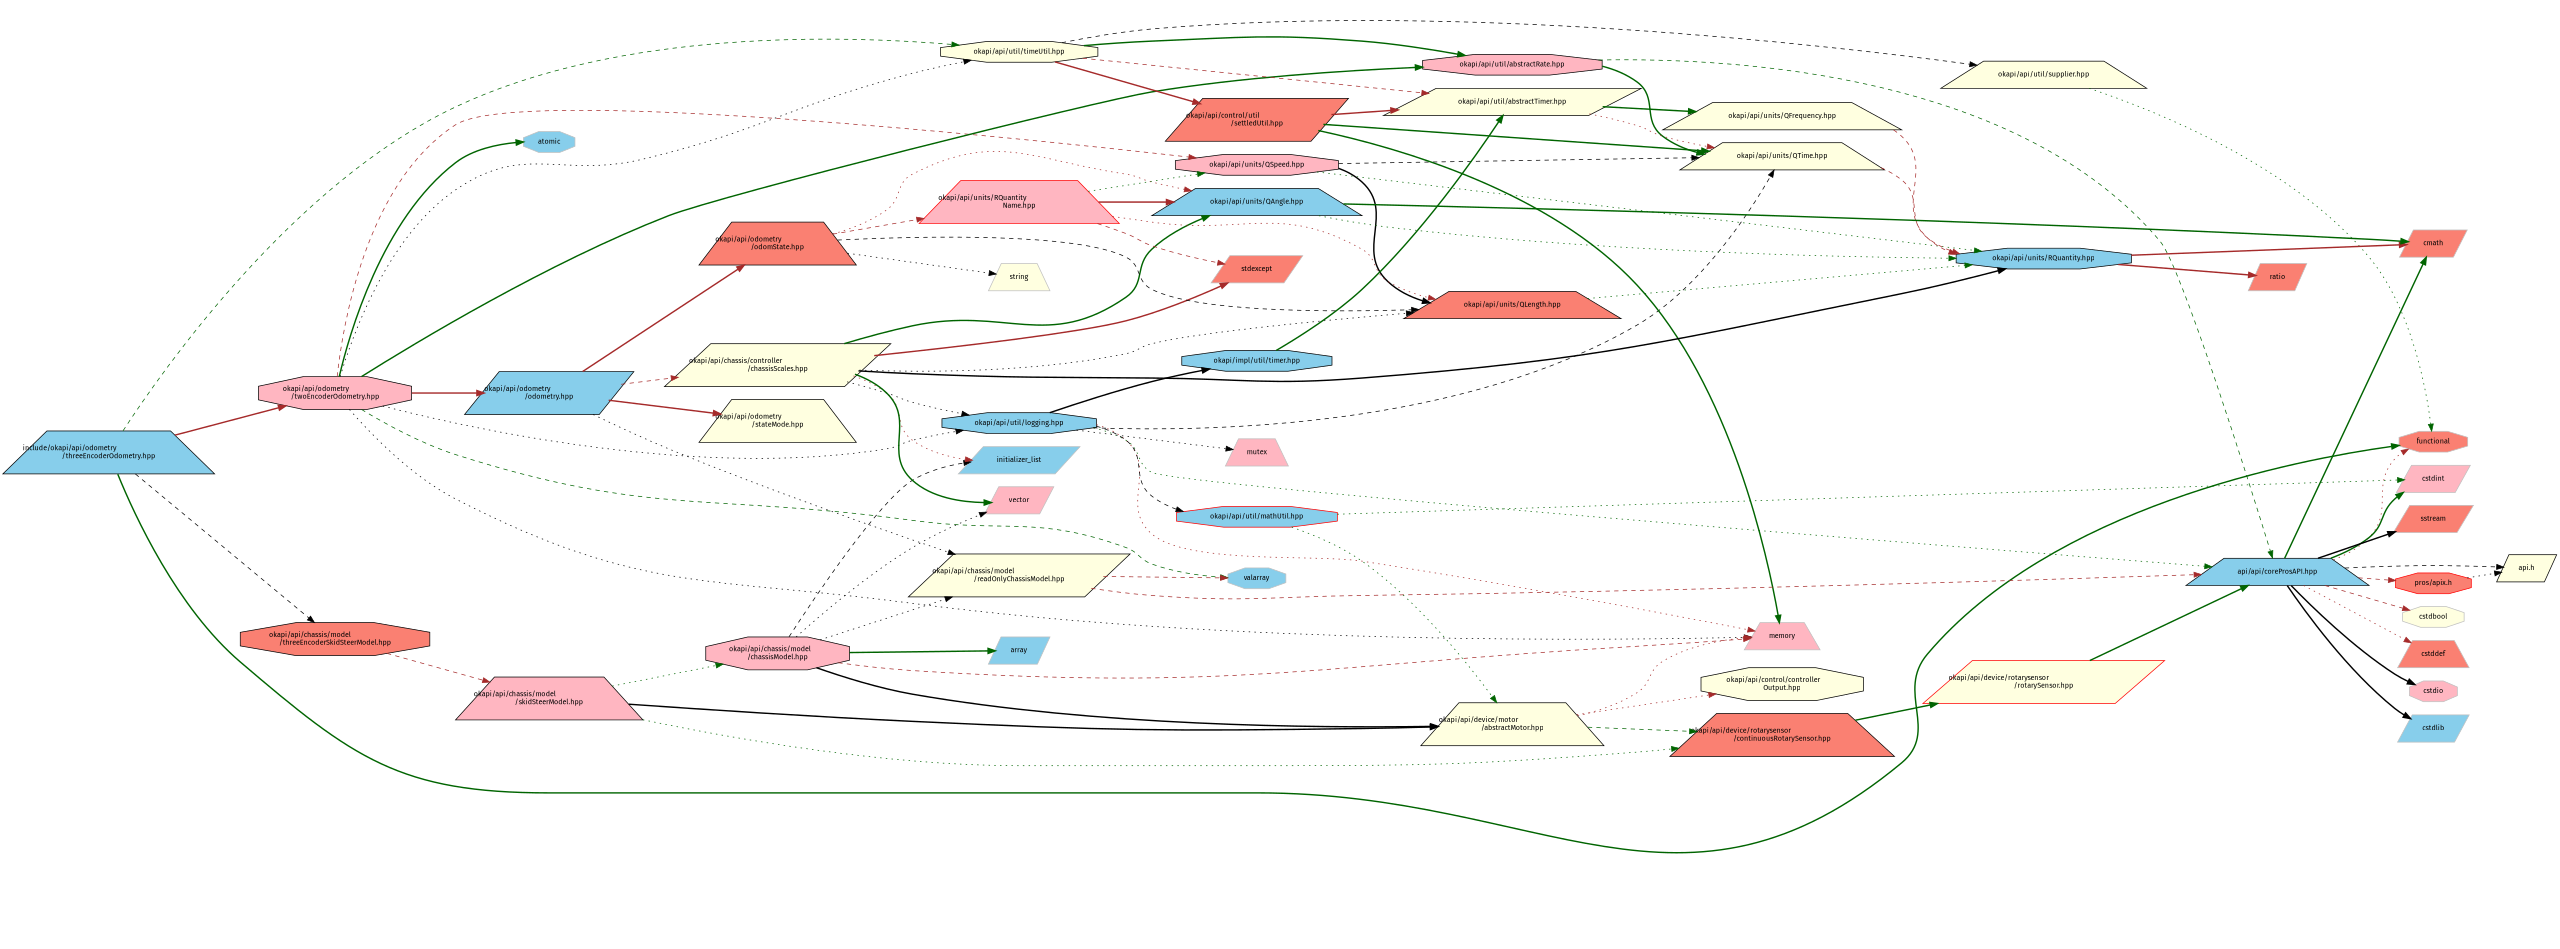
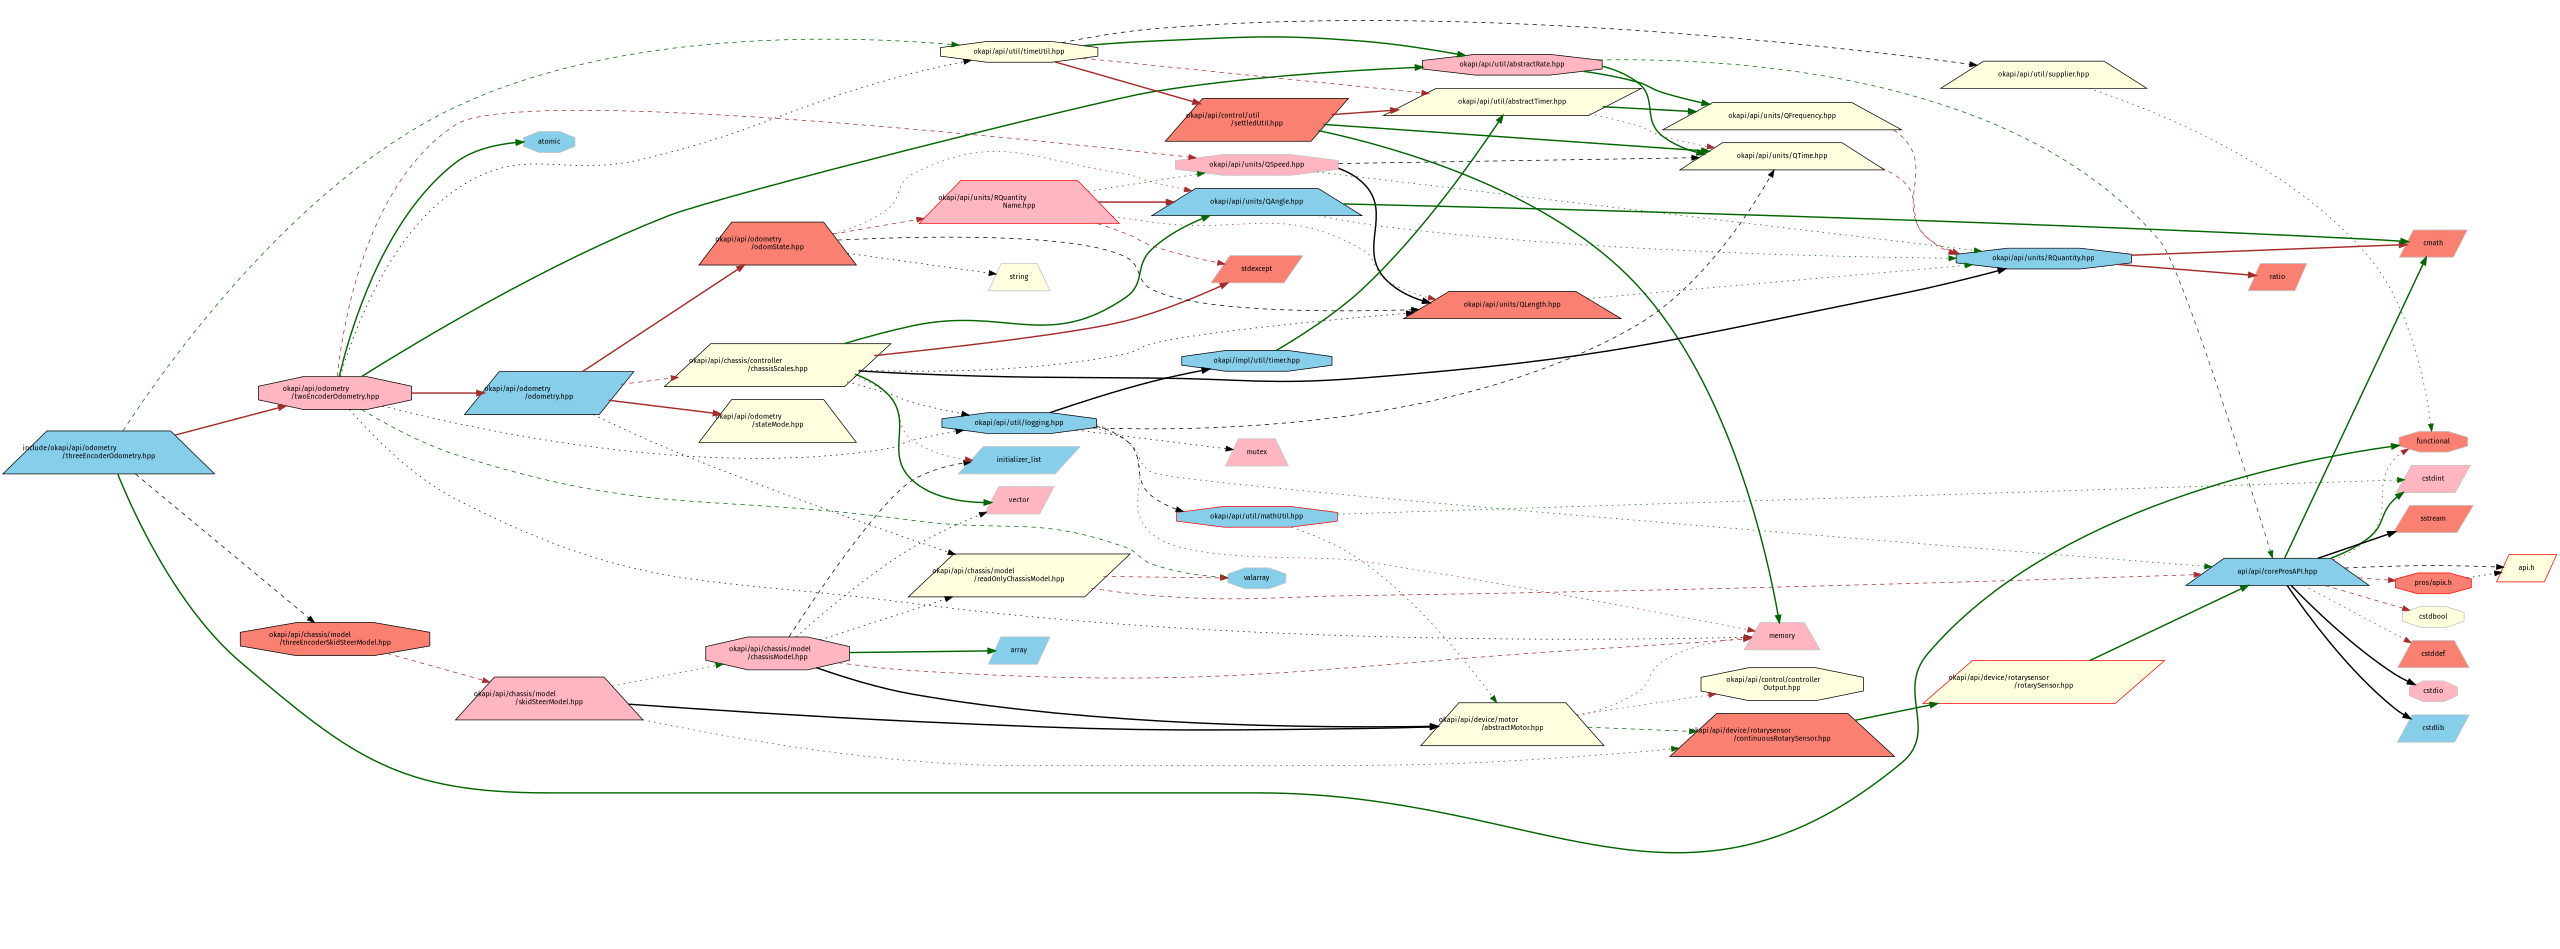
edge "okapi/api/util/abstractRate.hpp" -> "okapi/api/units/QFrequency.hpp": added
node "okapi/api/units/QSpeed.hpp": color black -> grey75
node "api.h": color black -> red
